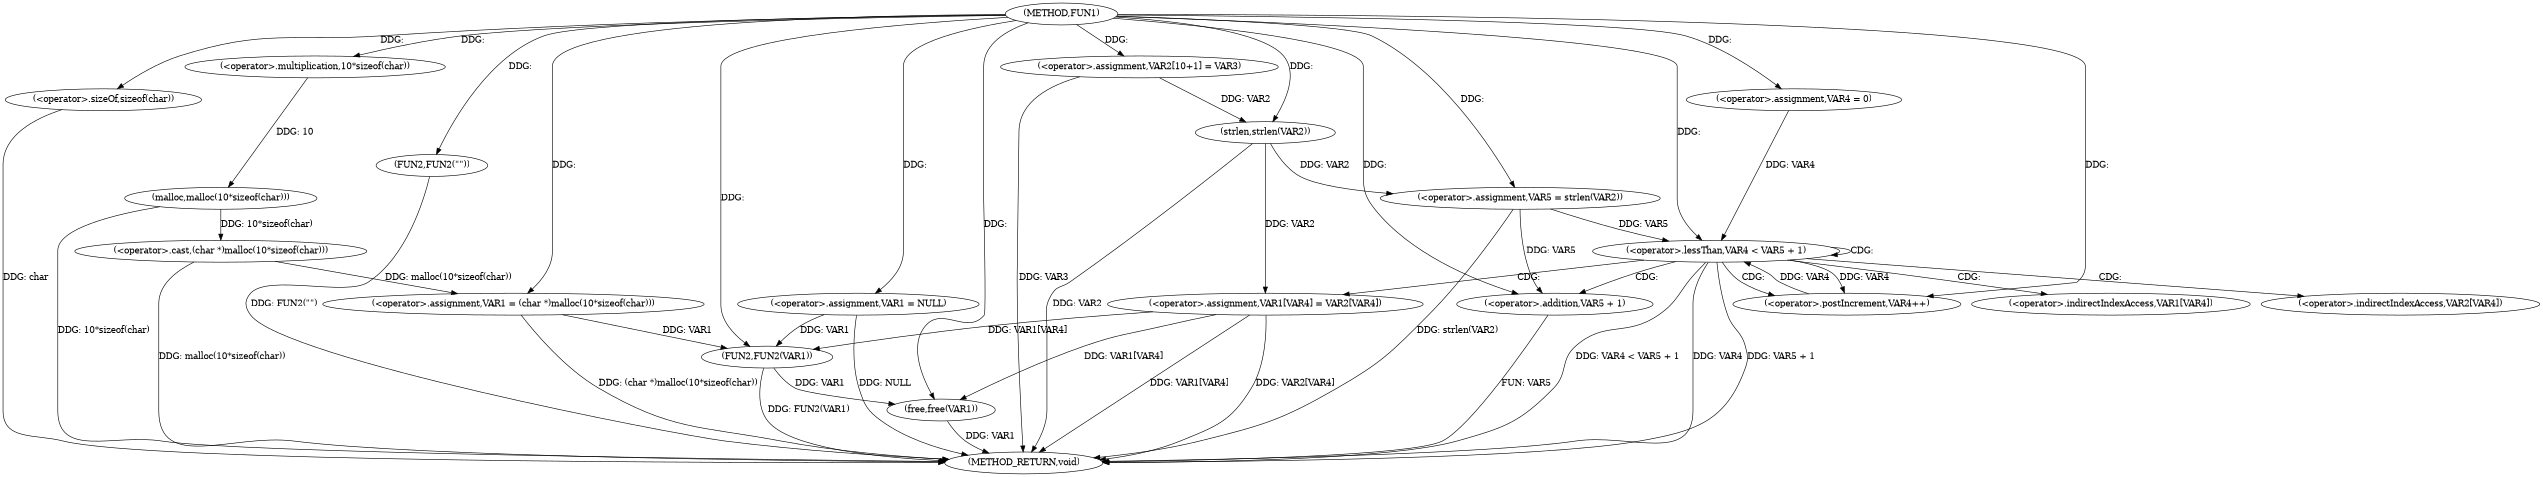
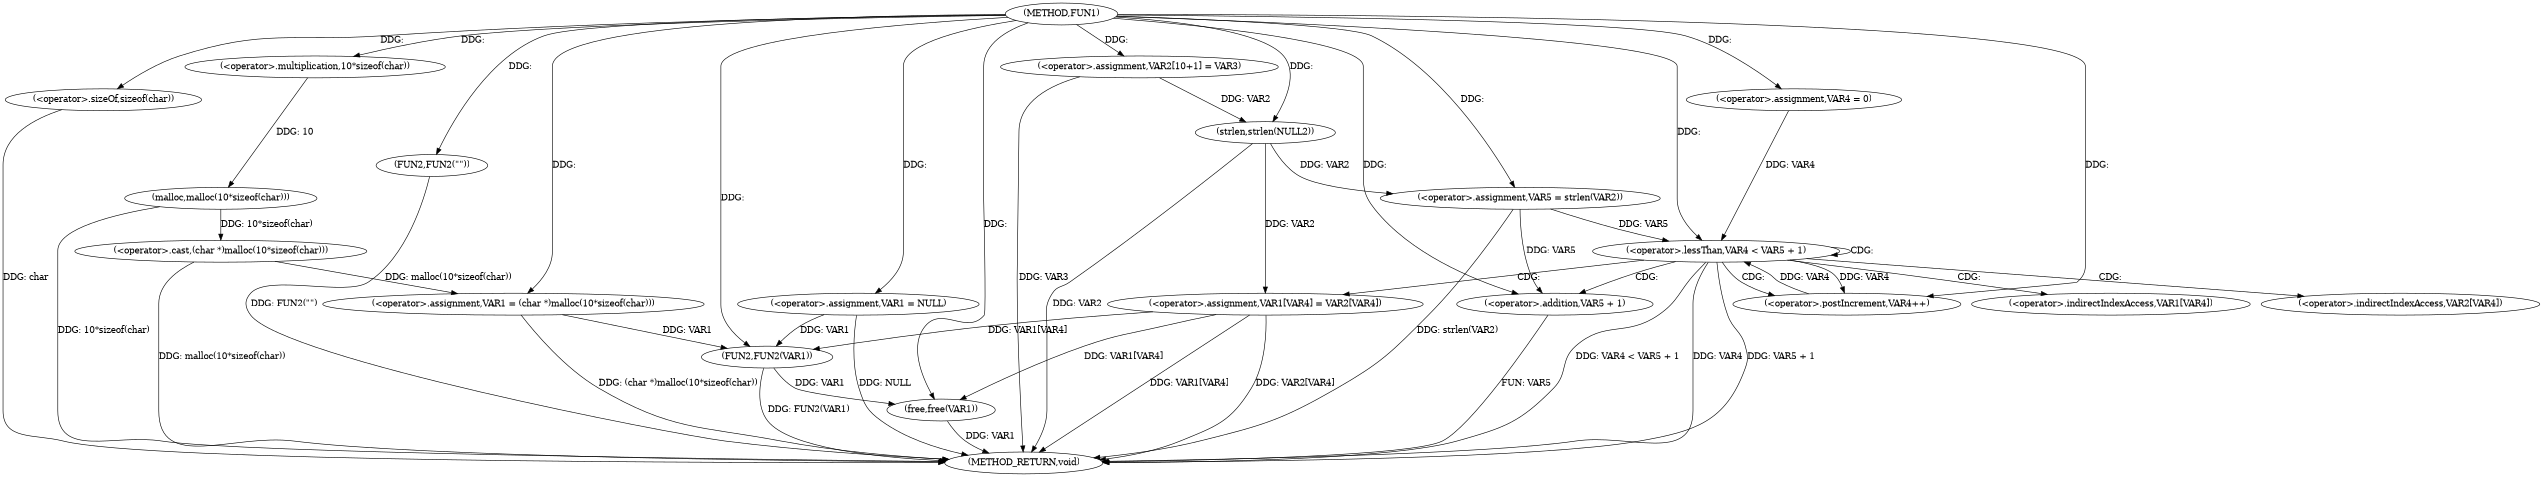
node "(strlen,strlen(VAR2))": label "(strlen,strlen(VAR2))" -> "(strlen,strlen(NULL2))"
